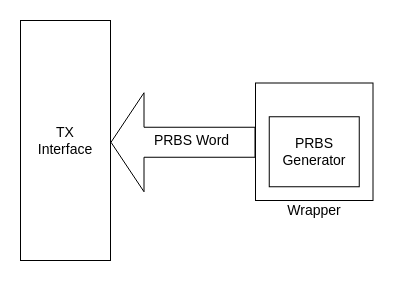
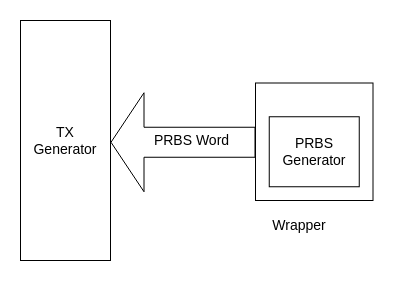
node "TX Interface": label "TX Interface" -> "TX Generator"
node "Wrapper": moved (314, 211) -> (299, 226)
